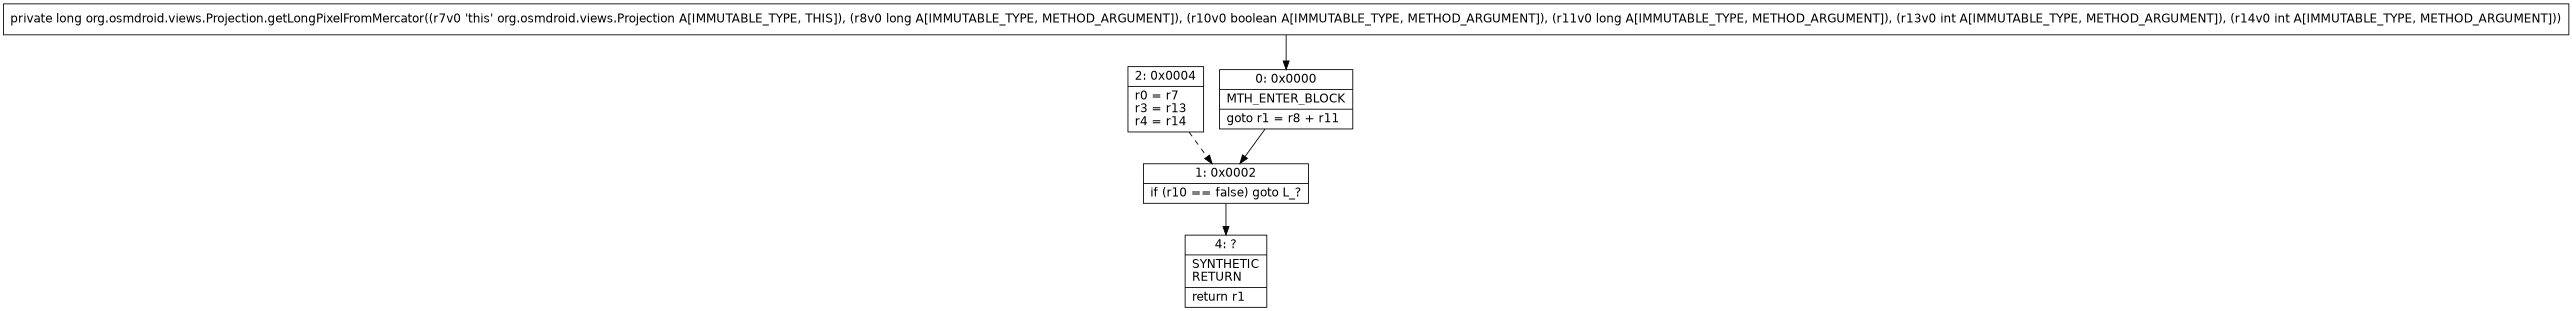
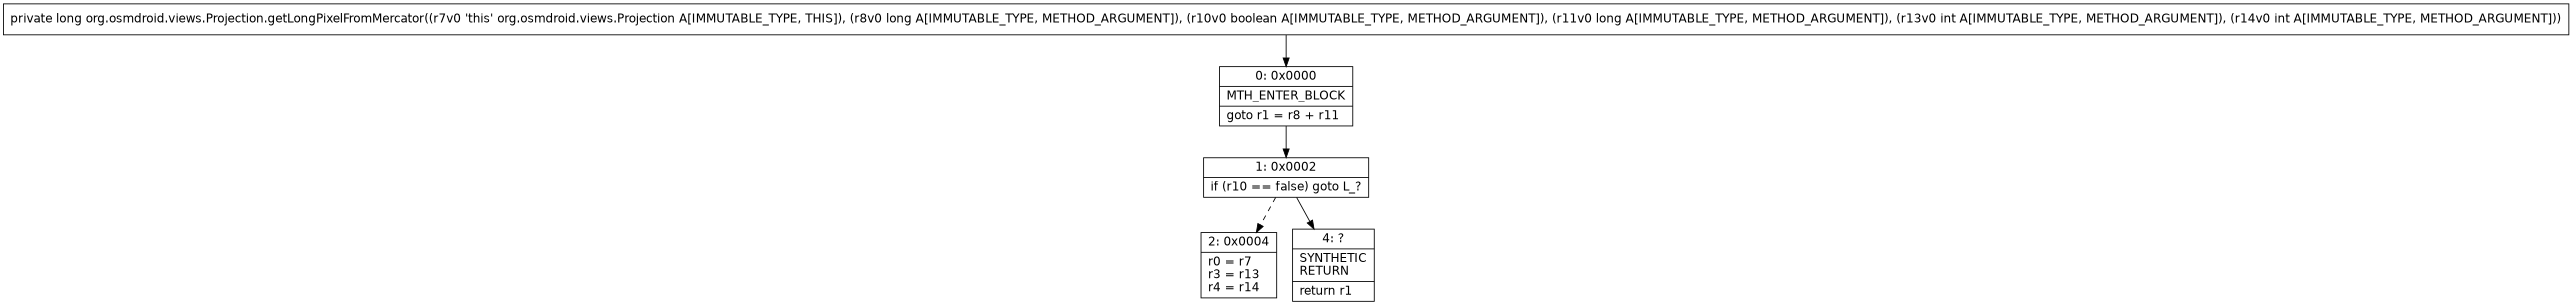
edge "2: 0x0004" -> "1: 0x0002": reversed
